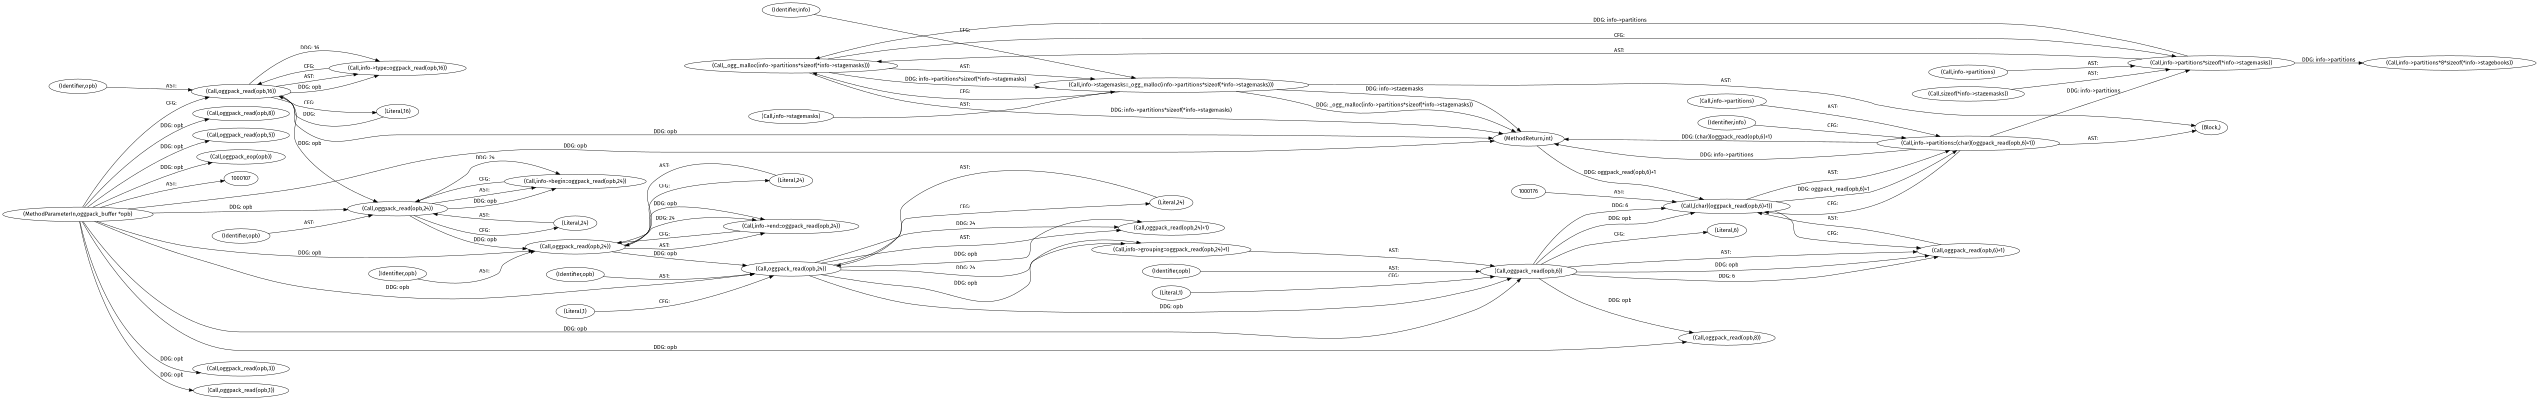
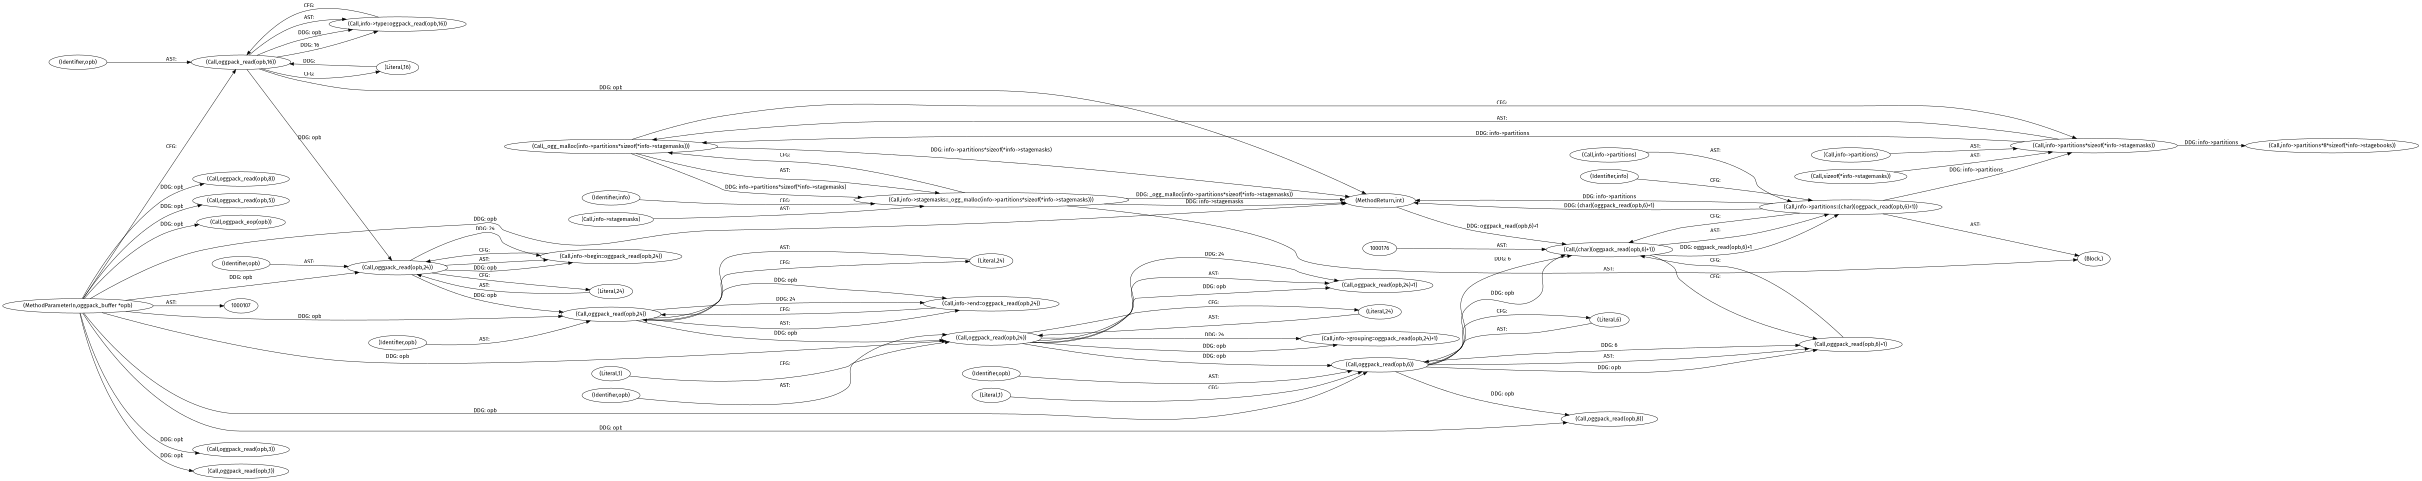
edge "(Call,oggpack_read(opb,6)+1)" -> "(Call,(char)(oggpack_read(opb,6)+1))": label "AST: " -> "CFG: "
edge "(Call,info->grouping=oggpack_read(opb,24)+1)" -> "(Call,oggpack_read(opb,6))": now "(Literal,6)" -> "(Call,oggpack_read(opb,6))"
